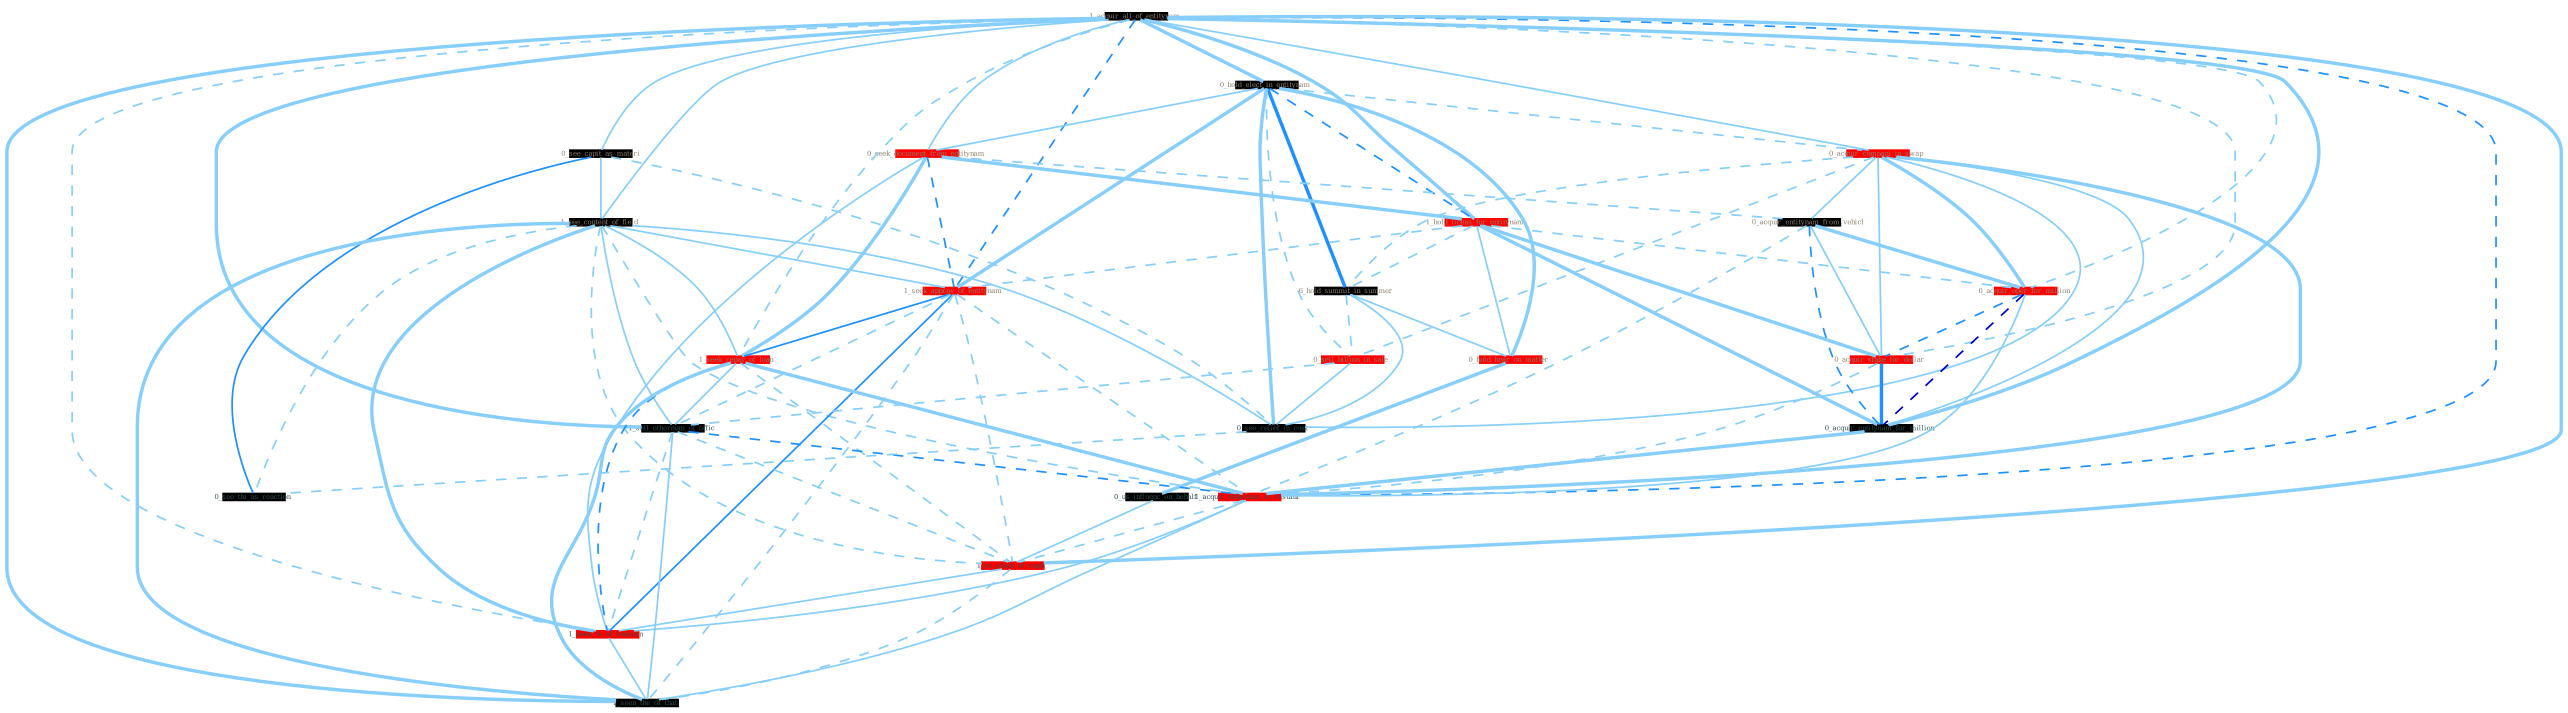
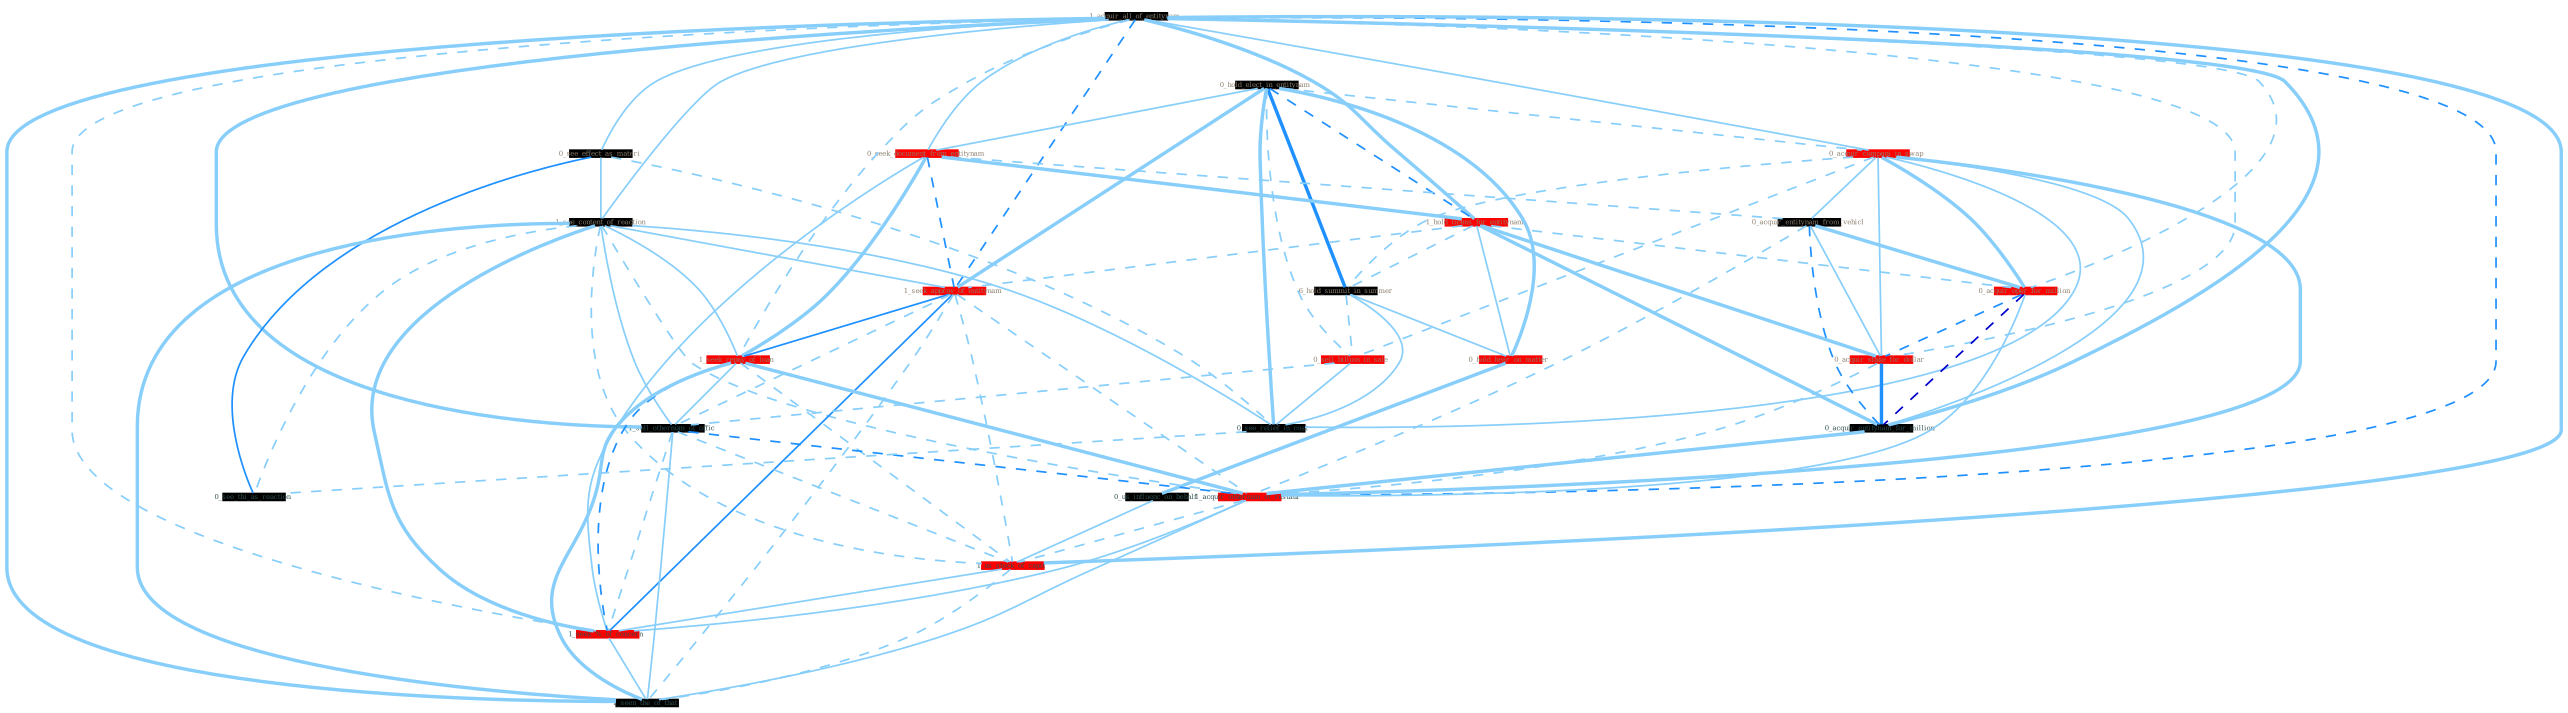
edge "1_acquir_all_of_entitynam" -- "0_hold_elect_in_entitynam": removed
node "0_see_capit_as_materi": label "0_see_capit_as_materi" -> "0_see_effect_as_materi"
node "1_see_content_of_field": label "1_see_content_of_field" -> "1_see_content_of_reaction"
